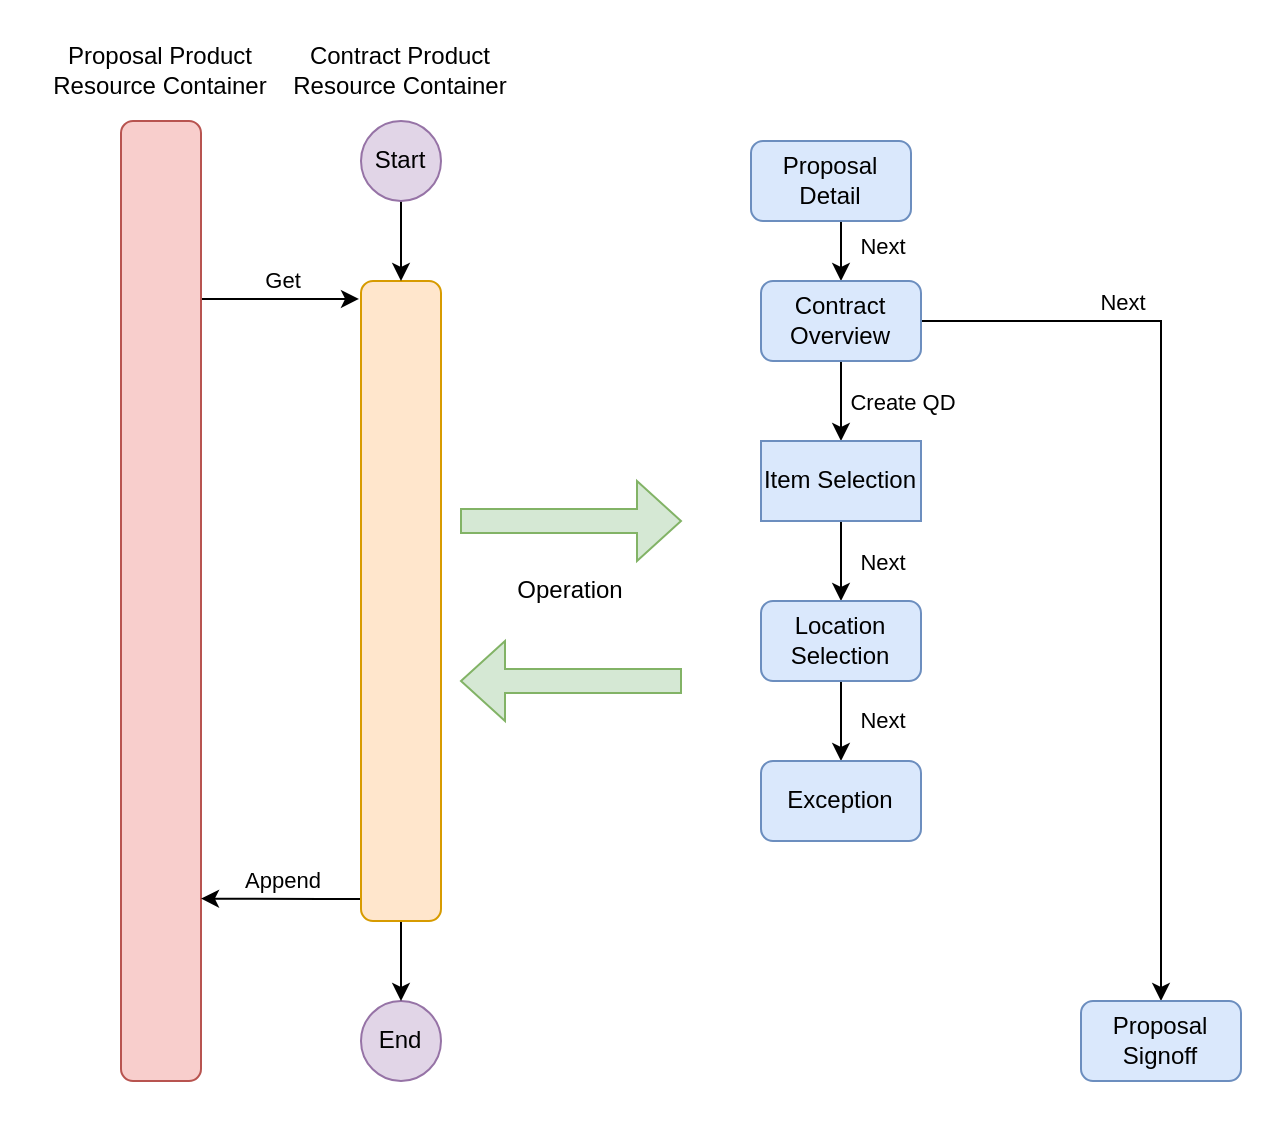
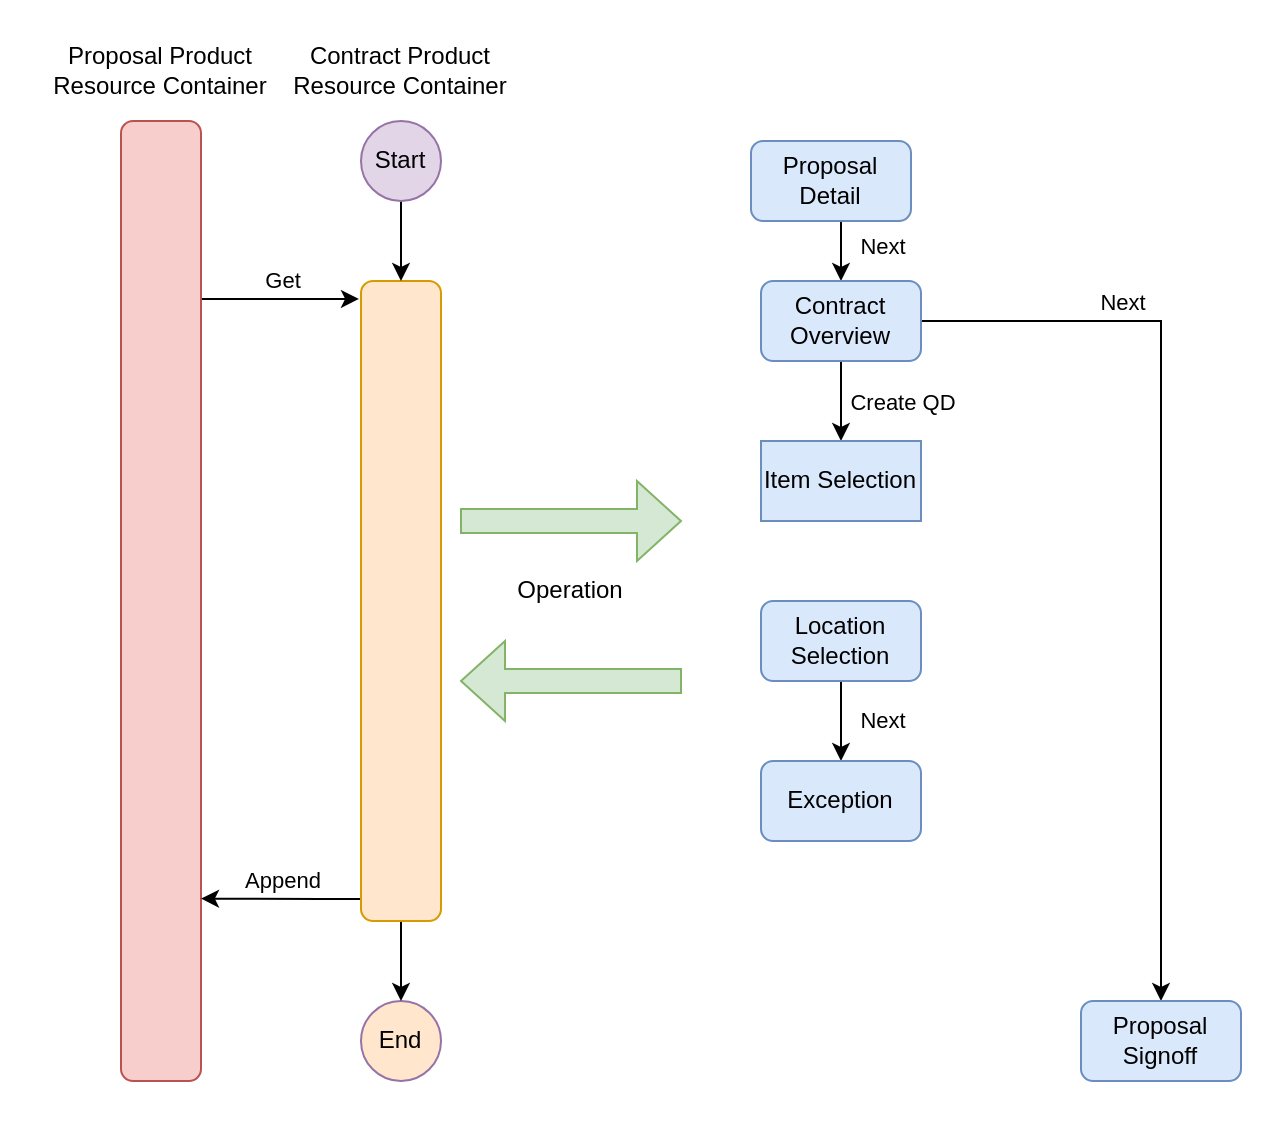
edge "Item Selection" -> "Location Selection": removed, label "Next"
node "End": fillcolor #e1d5e7 -> #ffe6cc
